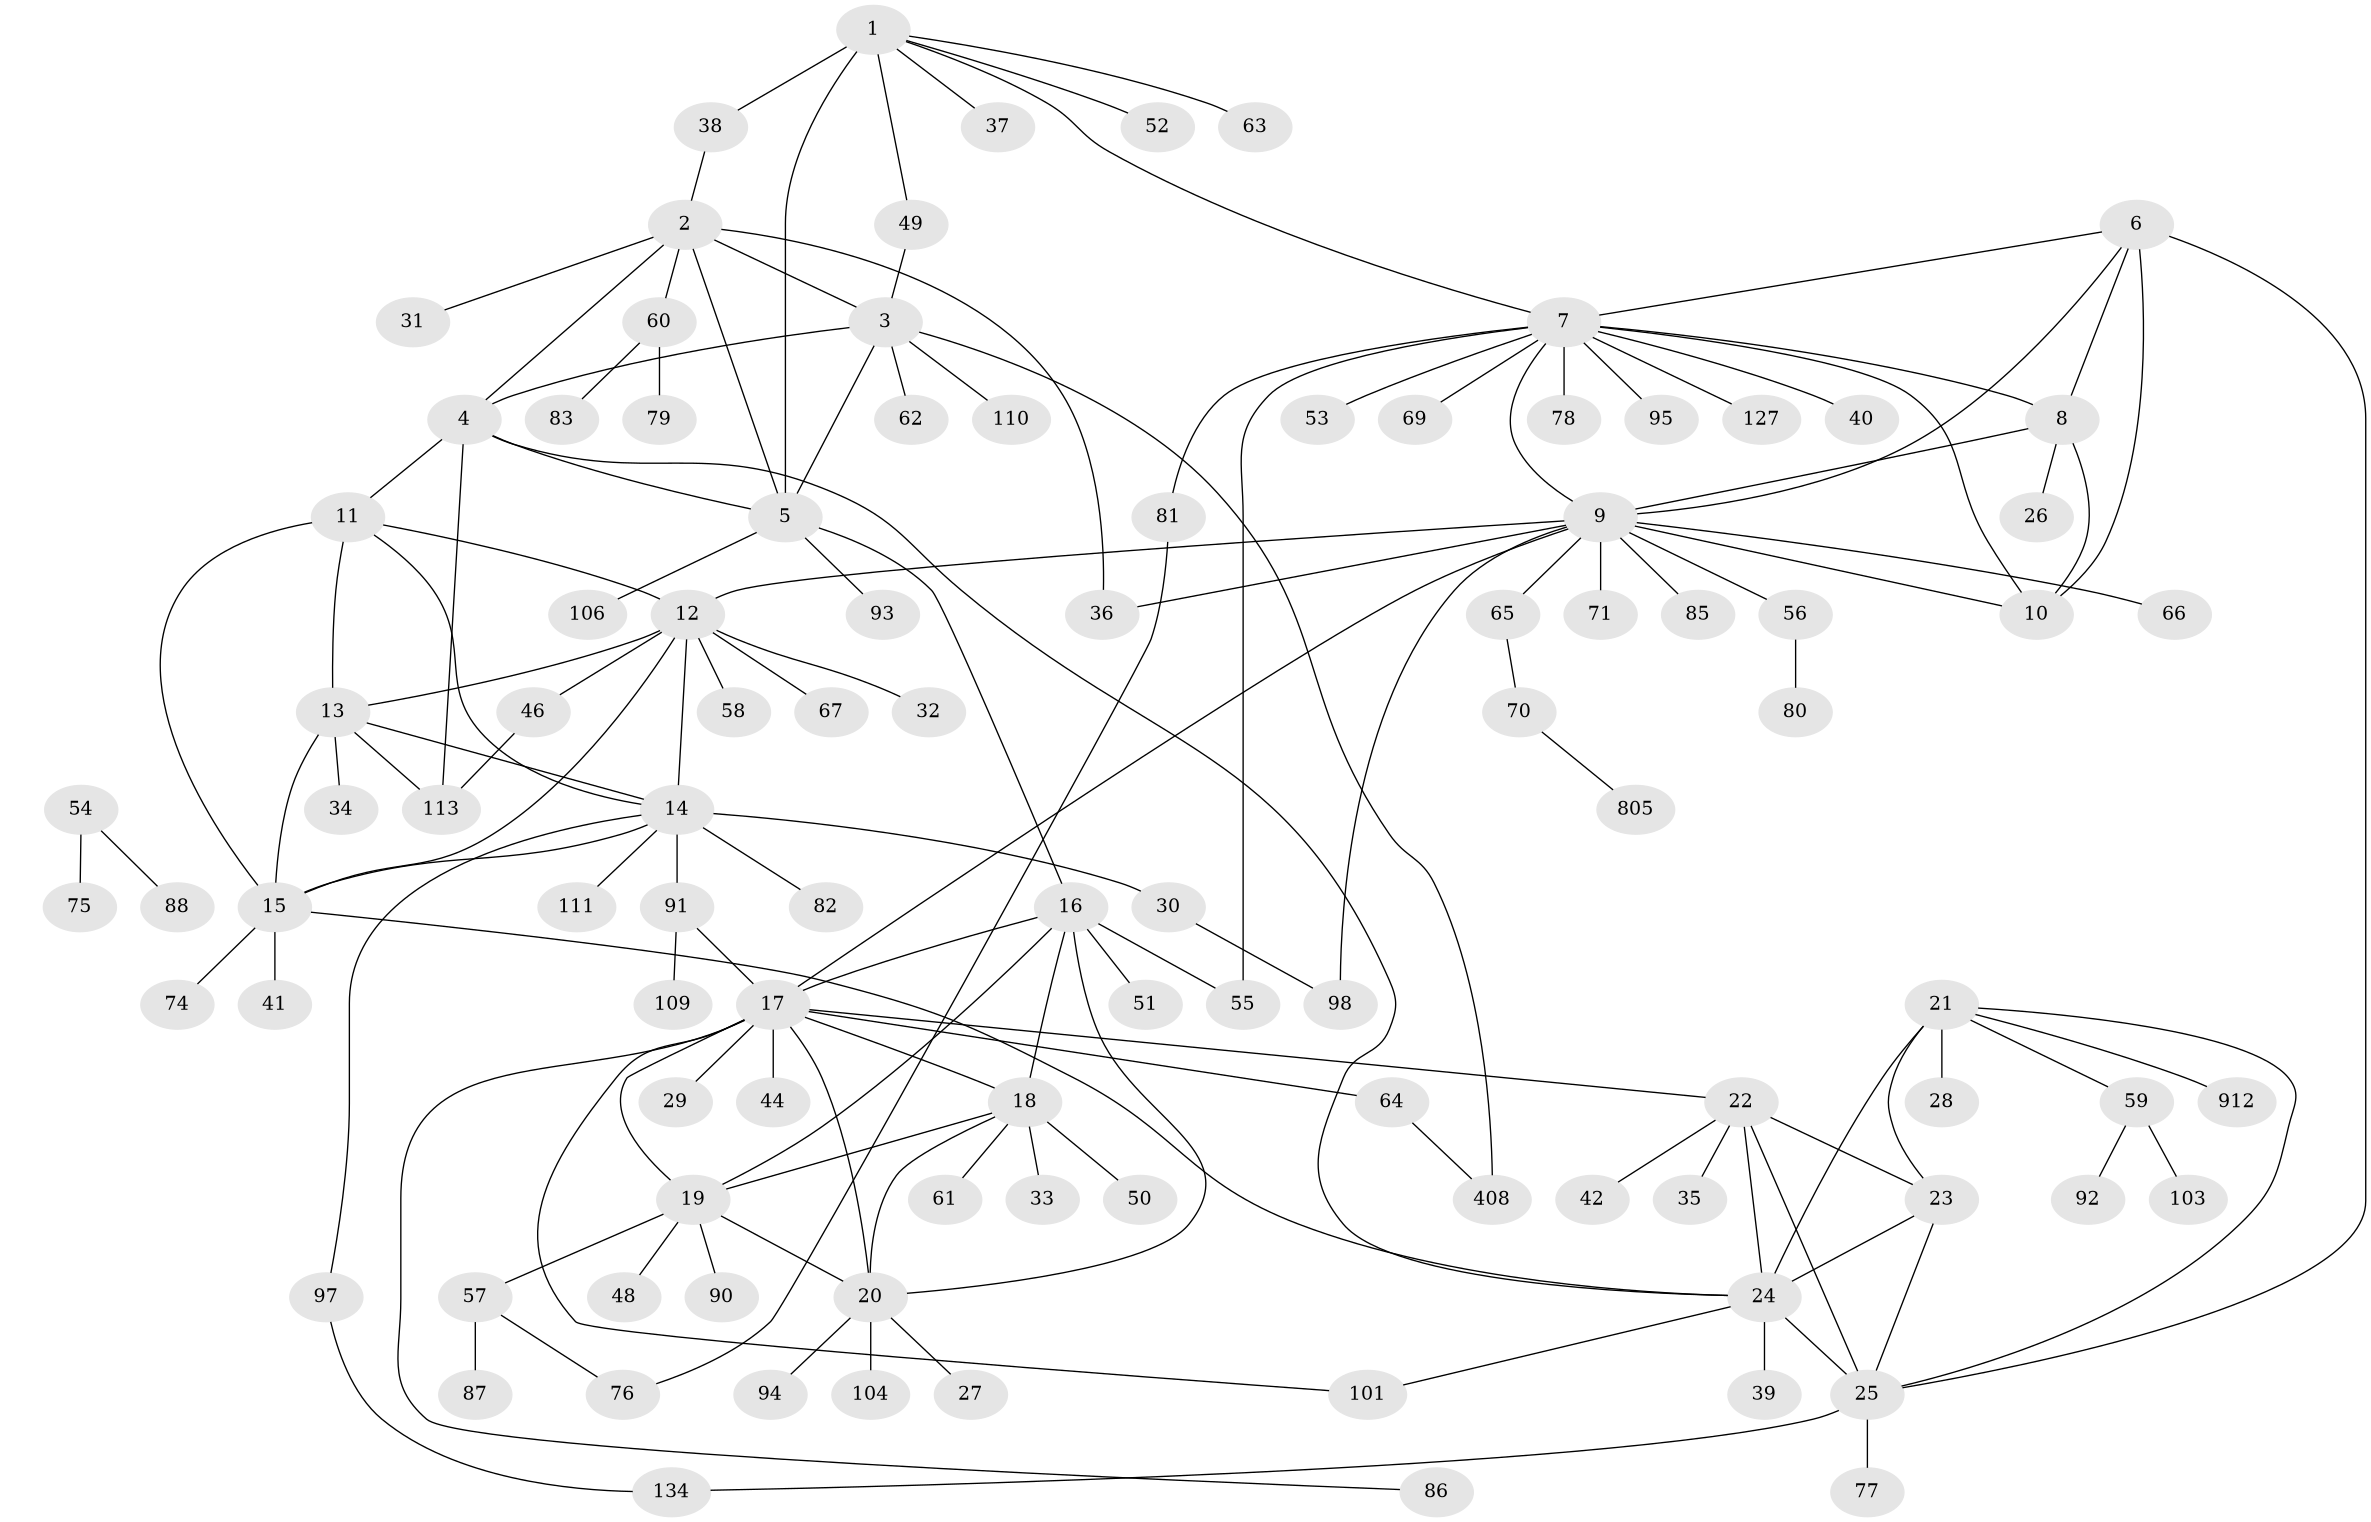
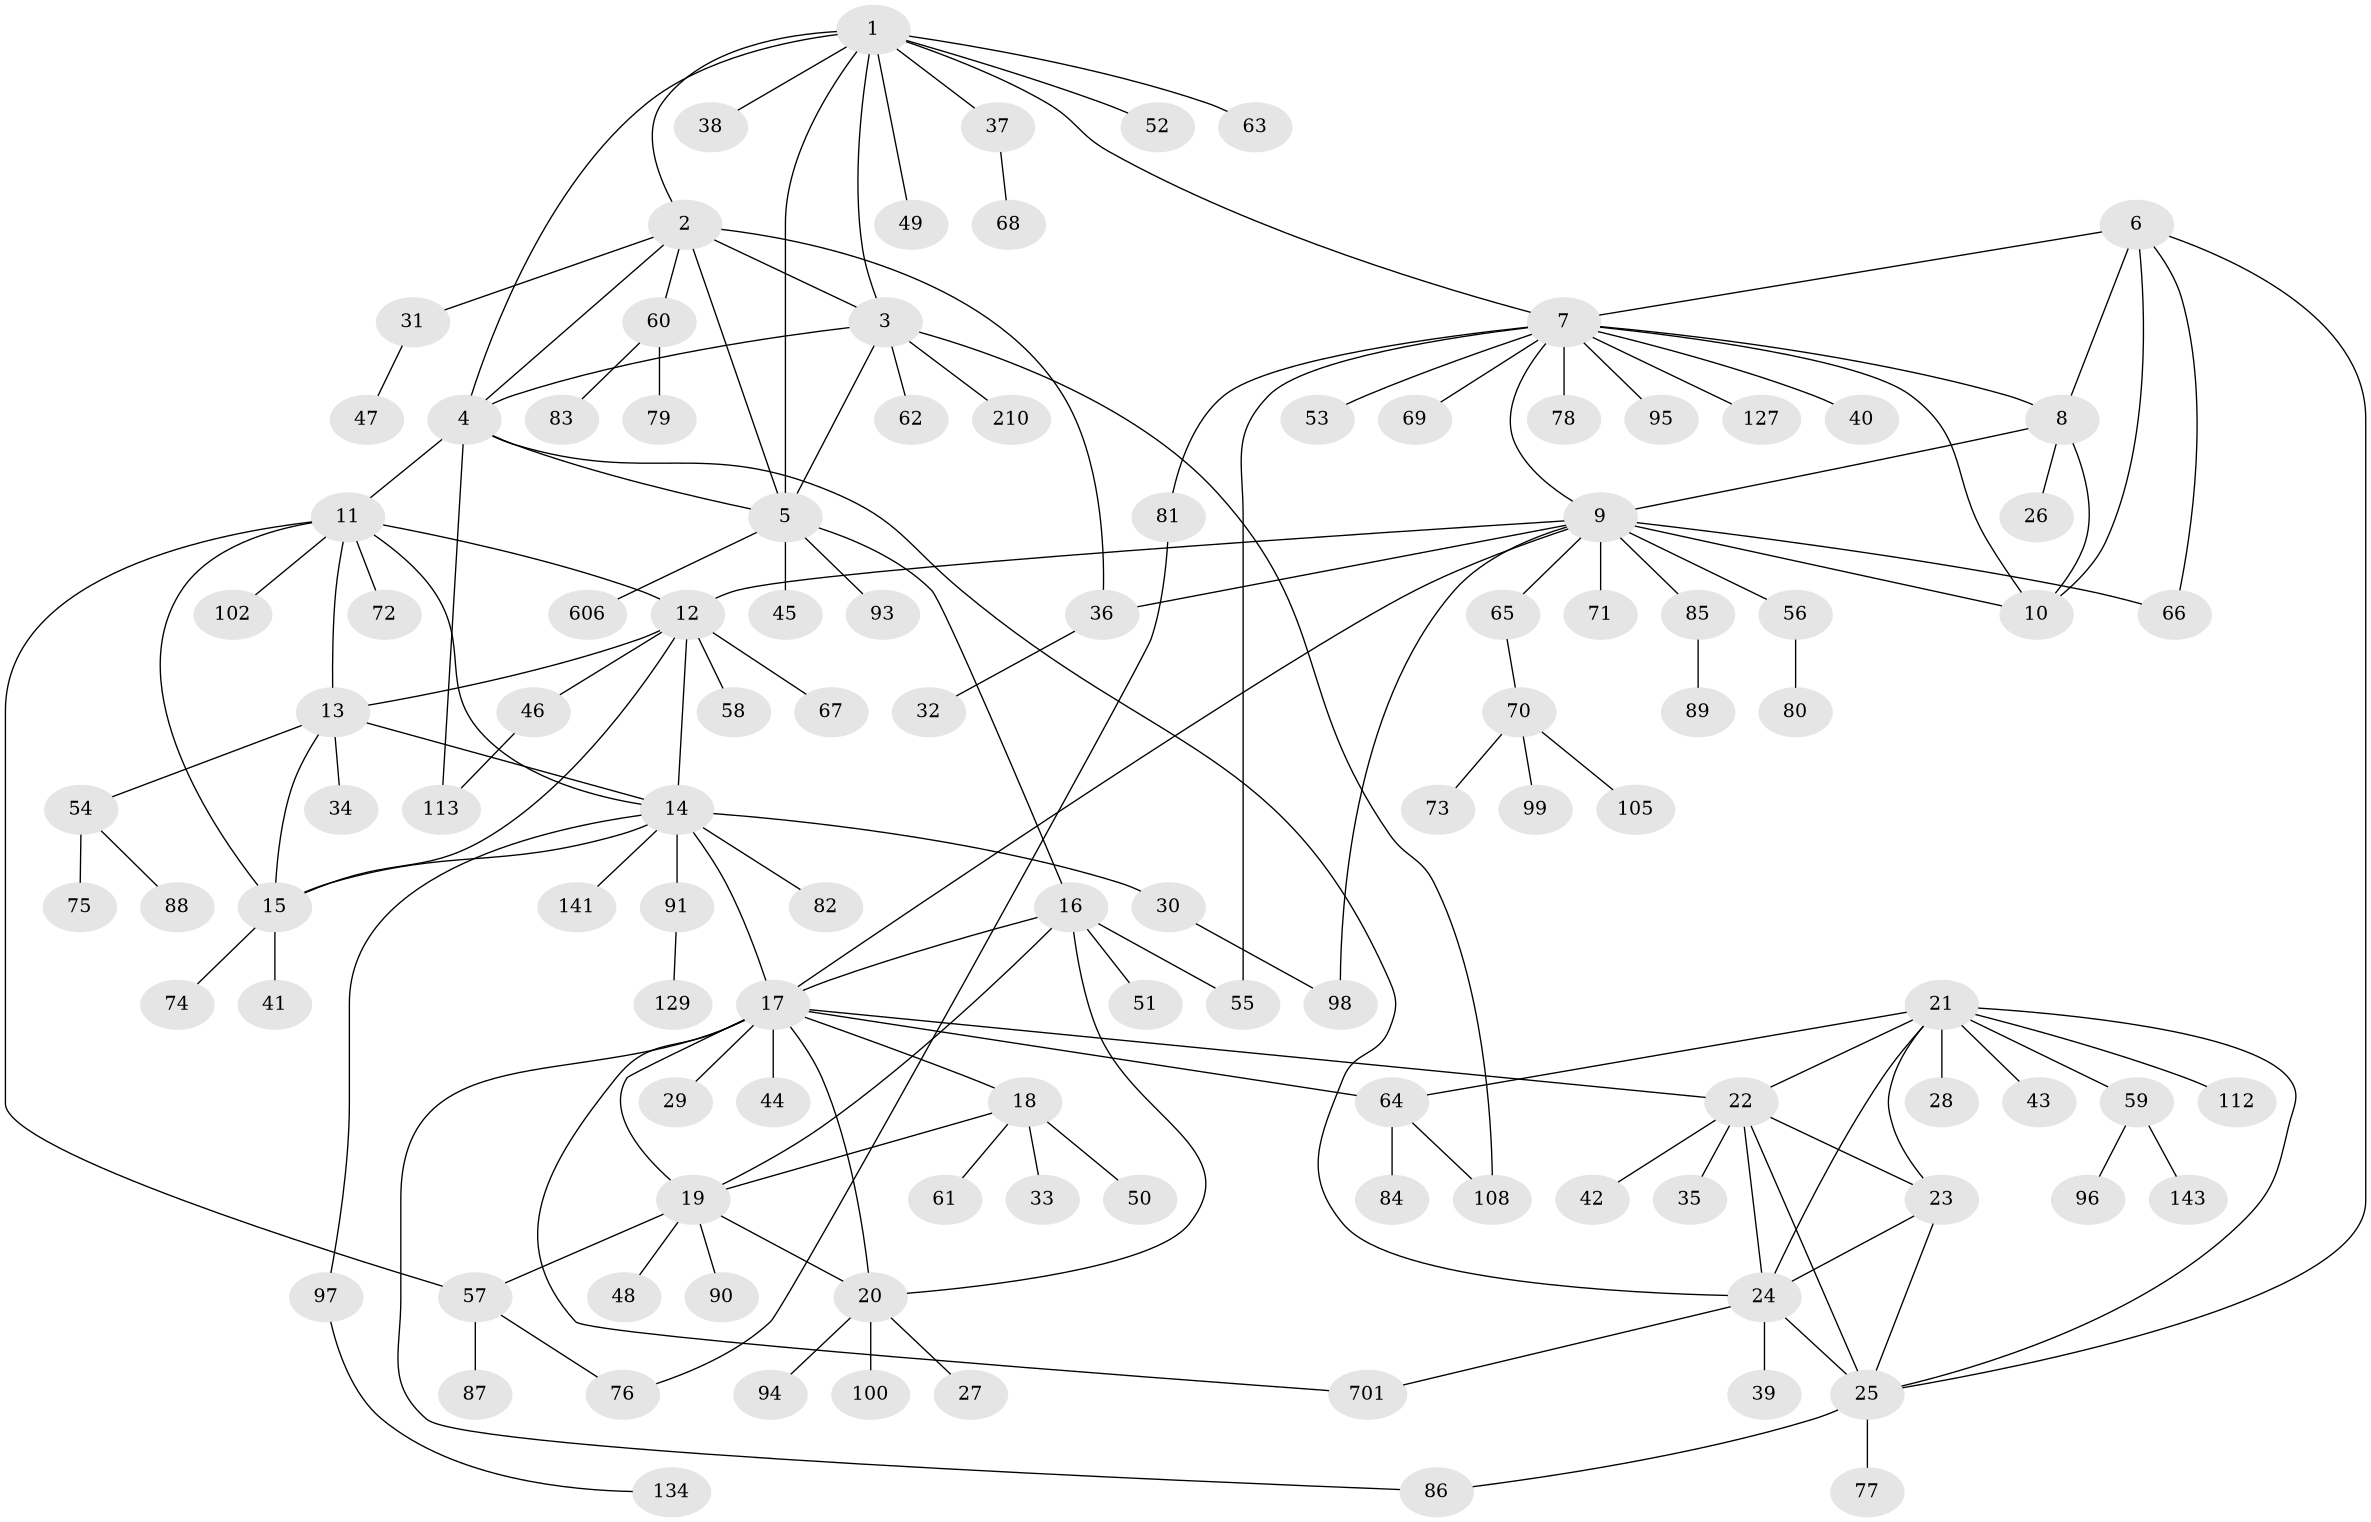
edge "1" -- "4": added
edge "38" -- "2": now "1" -- "2"
node "68": added
edge "49" -- "3": now "1" -- "3"
node "47": added
node "110": label "110" -> "210"
edge "6" -- "9": now "6" -- "66"
node "102": added
node "72": added
node "106": label "106" -> "606"
node "45": added
edge "12" -- "32": now "36" -- "32"
node "89": added
edge "13" -- "113": now "13" -- "54"
node "73": added
node "99": added
node "805": label "805" -> "105"
node "111": label "111" -> "141"
edge "11" -- "57": added
edge "91" -- "17": now "14" -- "17"
node "109": label "109" -> "129"
edge "16" -- "18": removed
edge "21" -- "64": added
edge "21" -- "22": added
edge "15" -- "24": removed
node "43": added
node "912": label "912" -> "112"
edge "18" -- "20": removed
node "84": added
node "408": label "408" -> "108"
node "92": label "92" -> "96"
node "103": label "103" -> "143"
node "104": label "104" -> "100"
node "101": label "101" -> "701"
edge "25" -- "134": now "25" -- "86"
